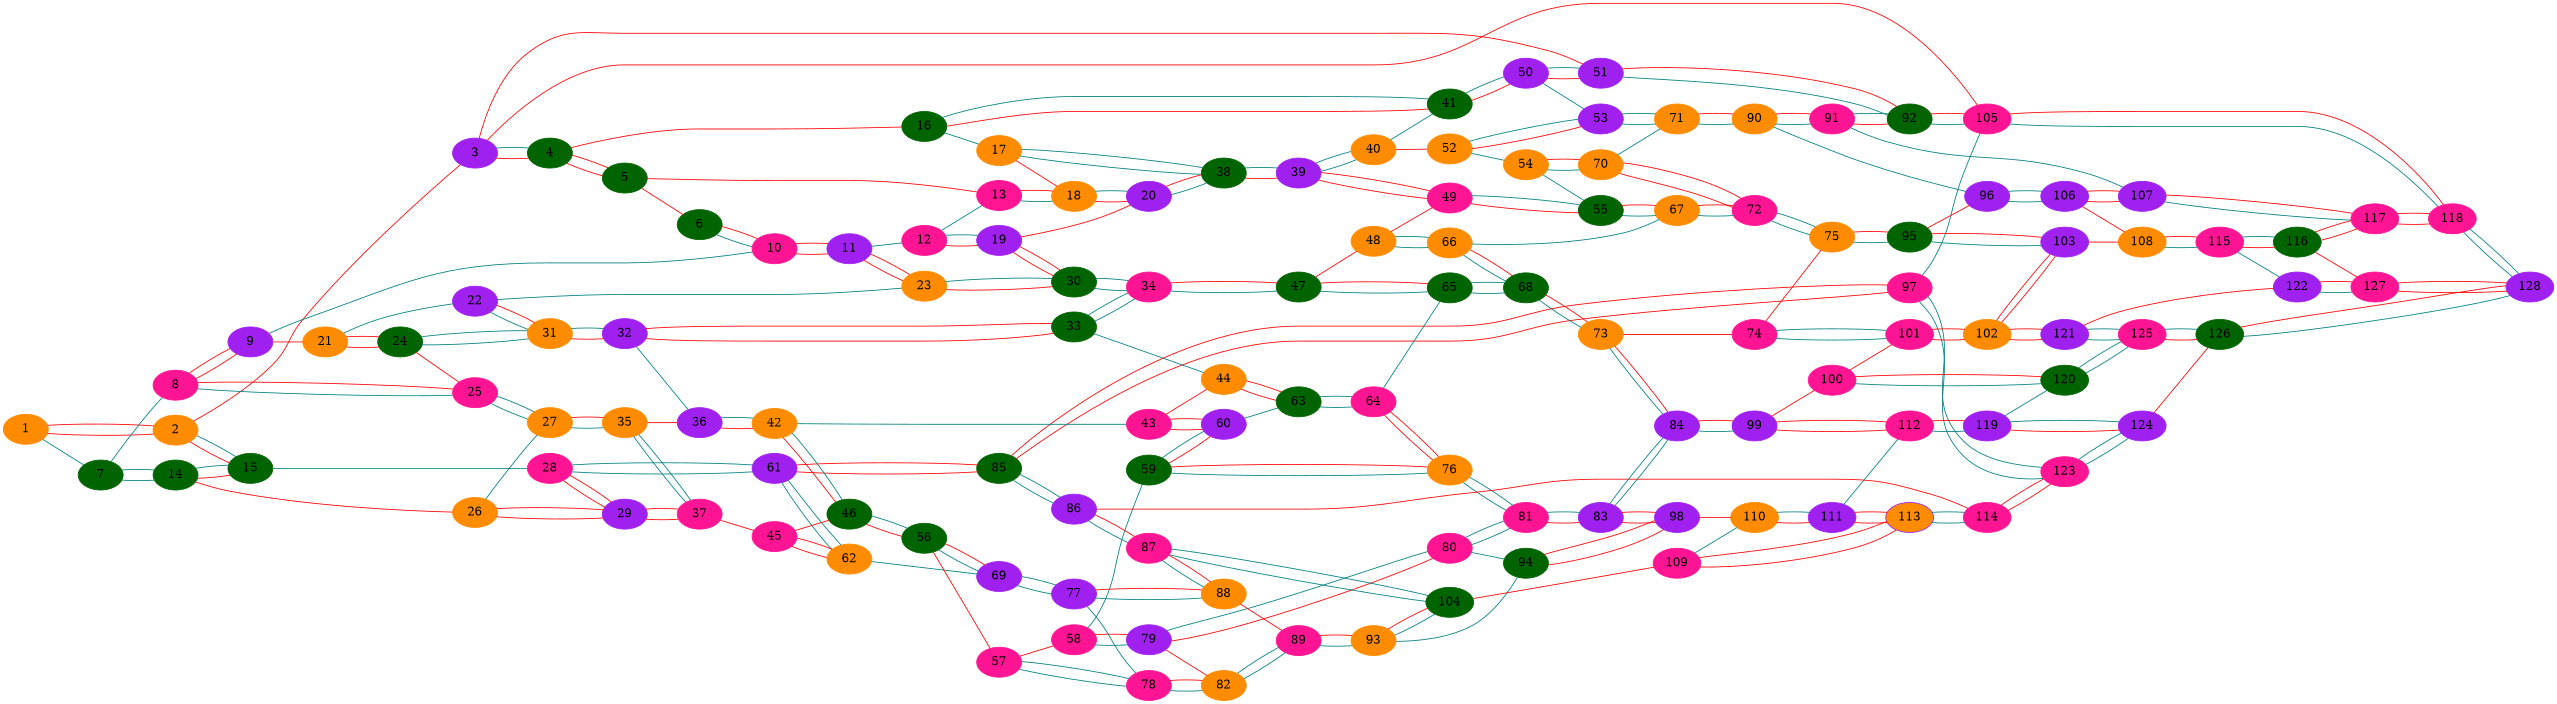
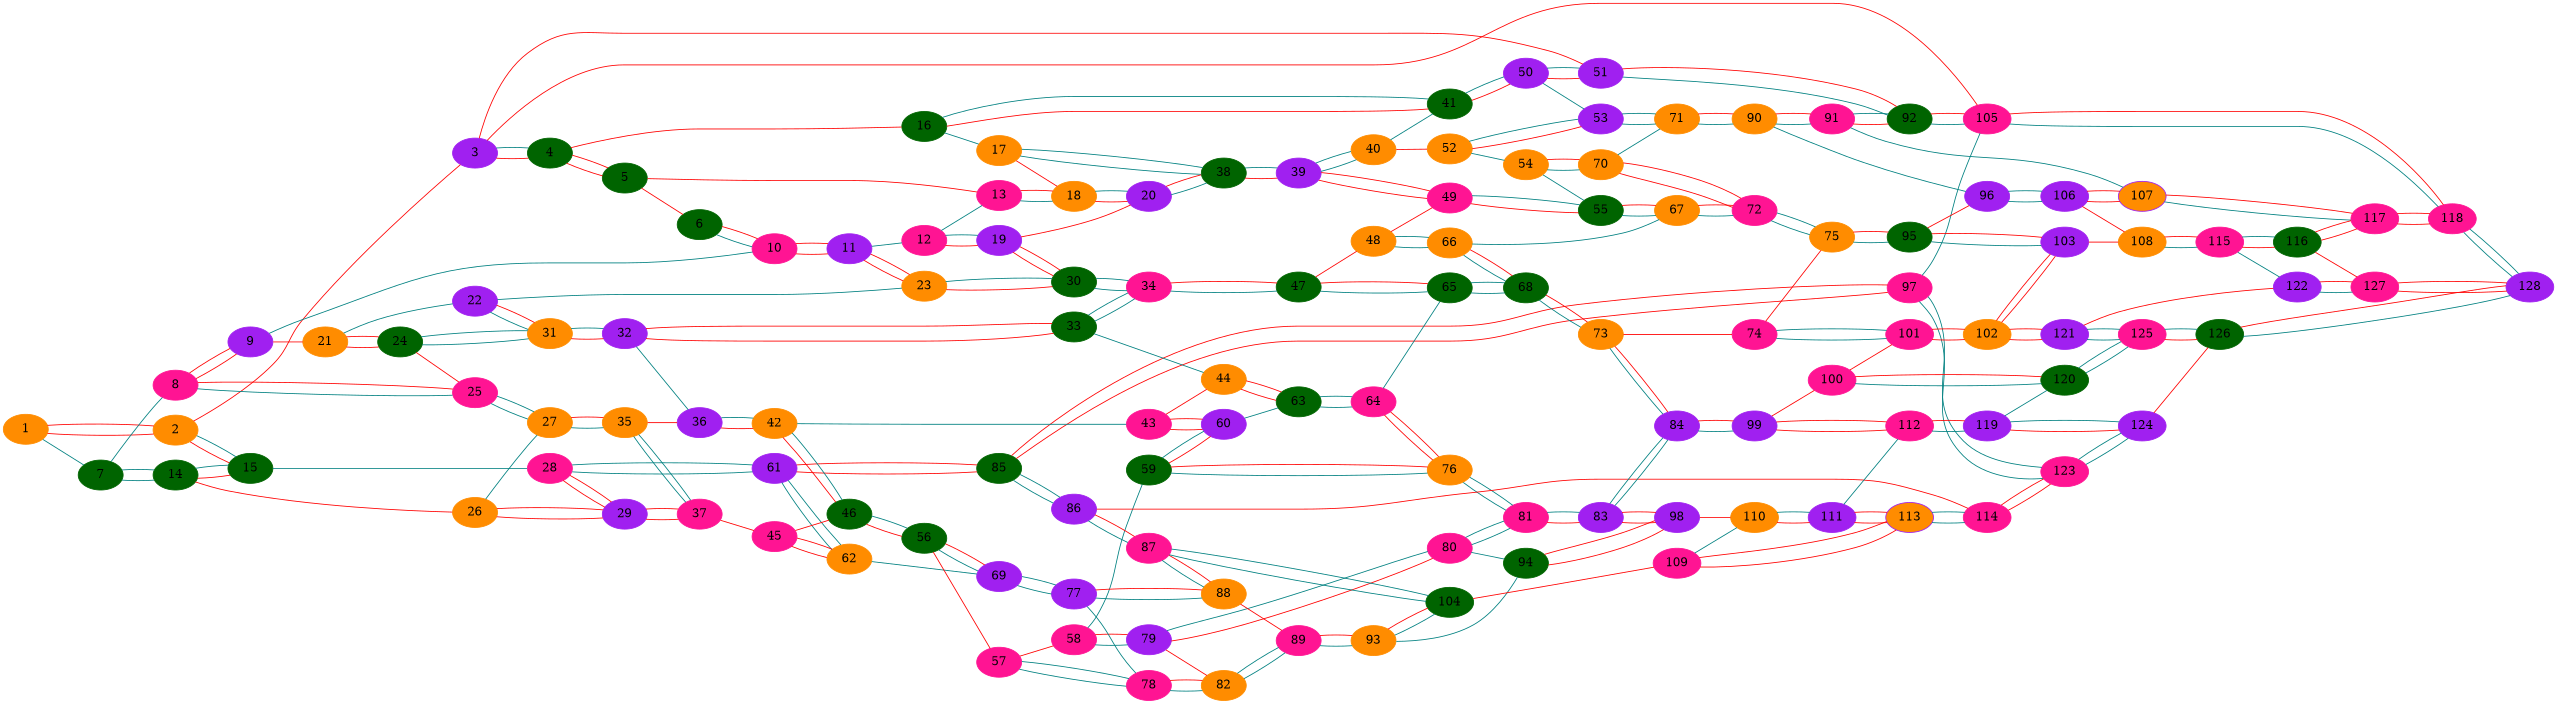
node "107": fillcolor purple -> darkorange
